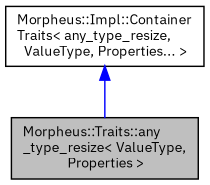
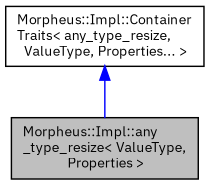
node "Morpheus::Traits::any _type_resize< ValueType, Properties >": label "Morpheus::Traits::any _type_resize< ValueType, Properties >" -> "Morpheus::Impl::any _type_resize< ValueType, Properties >"
